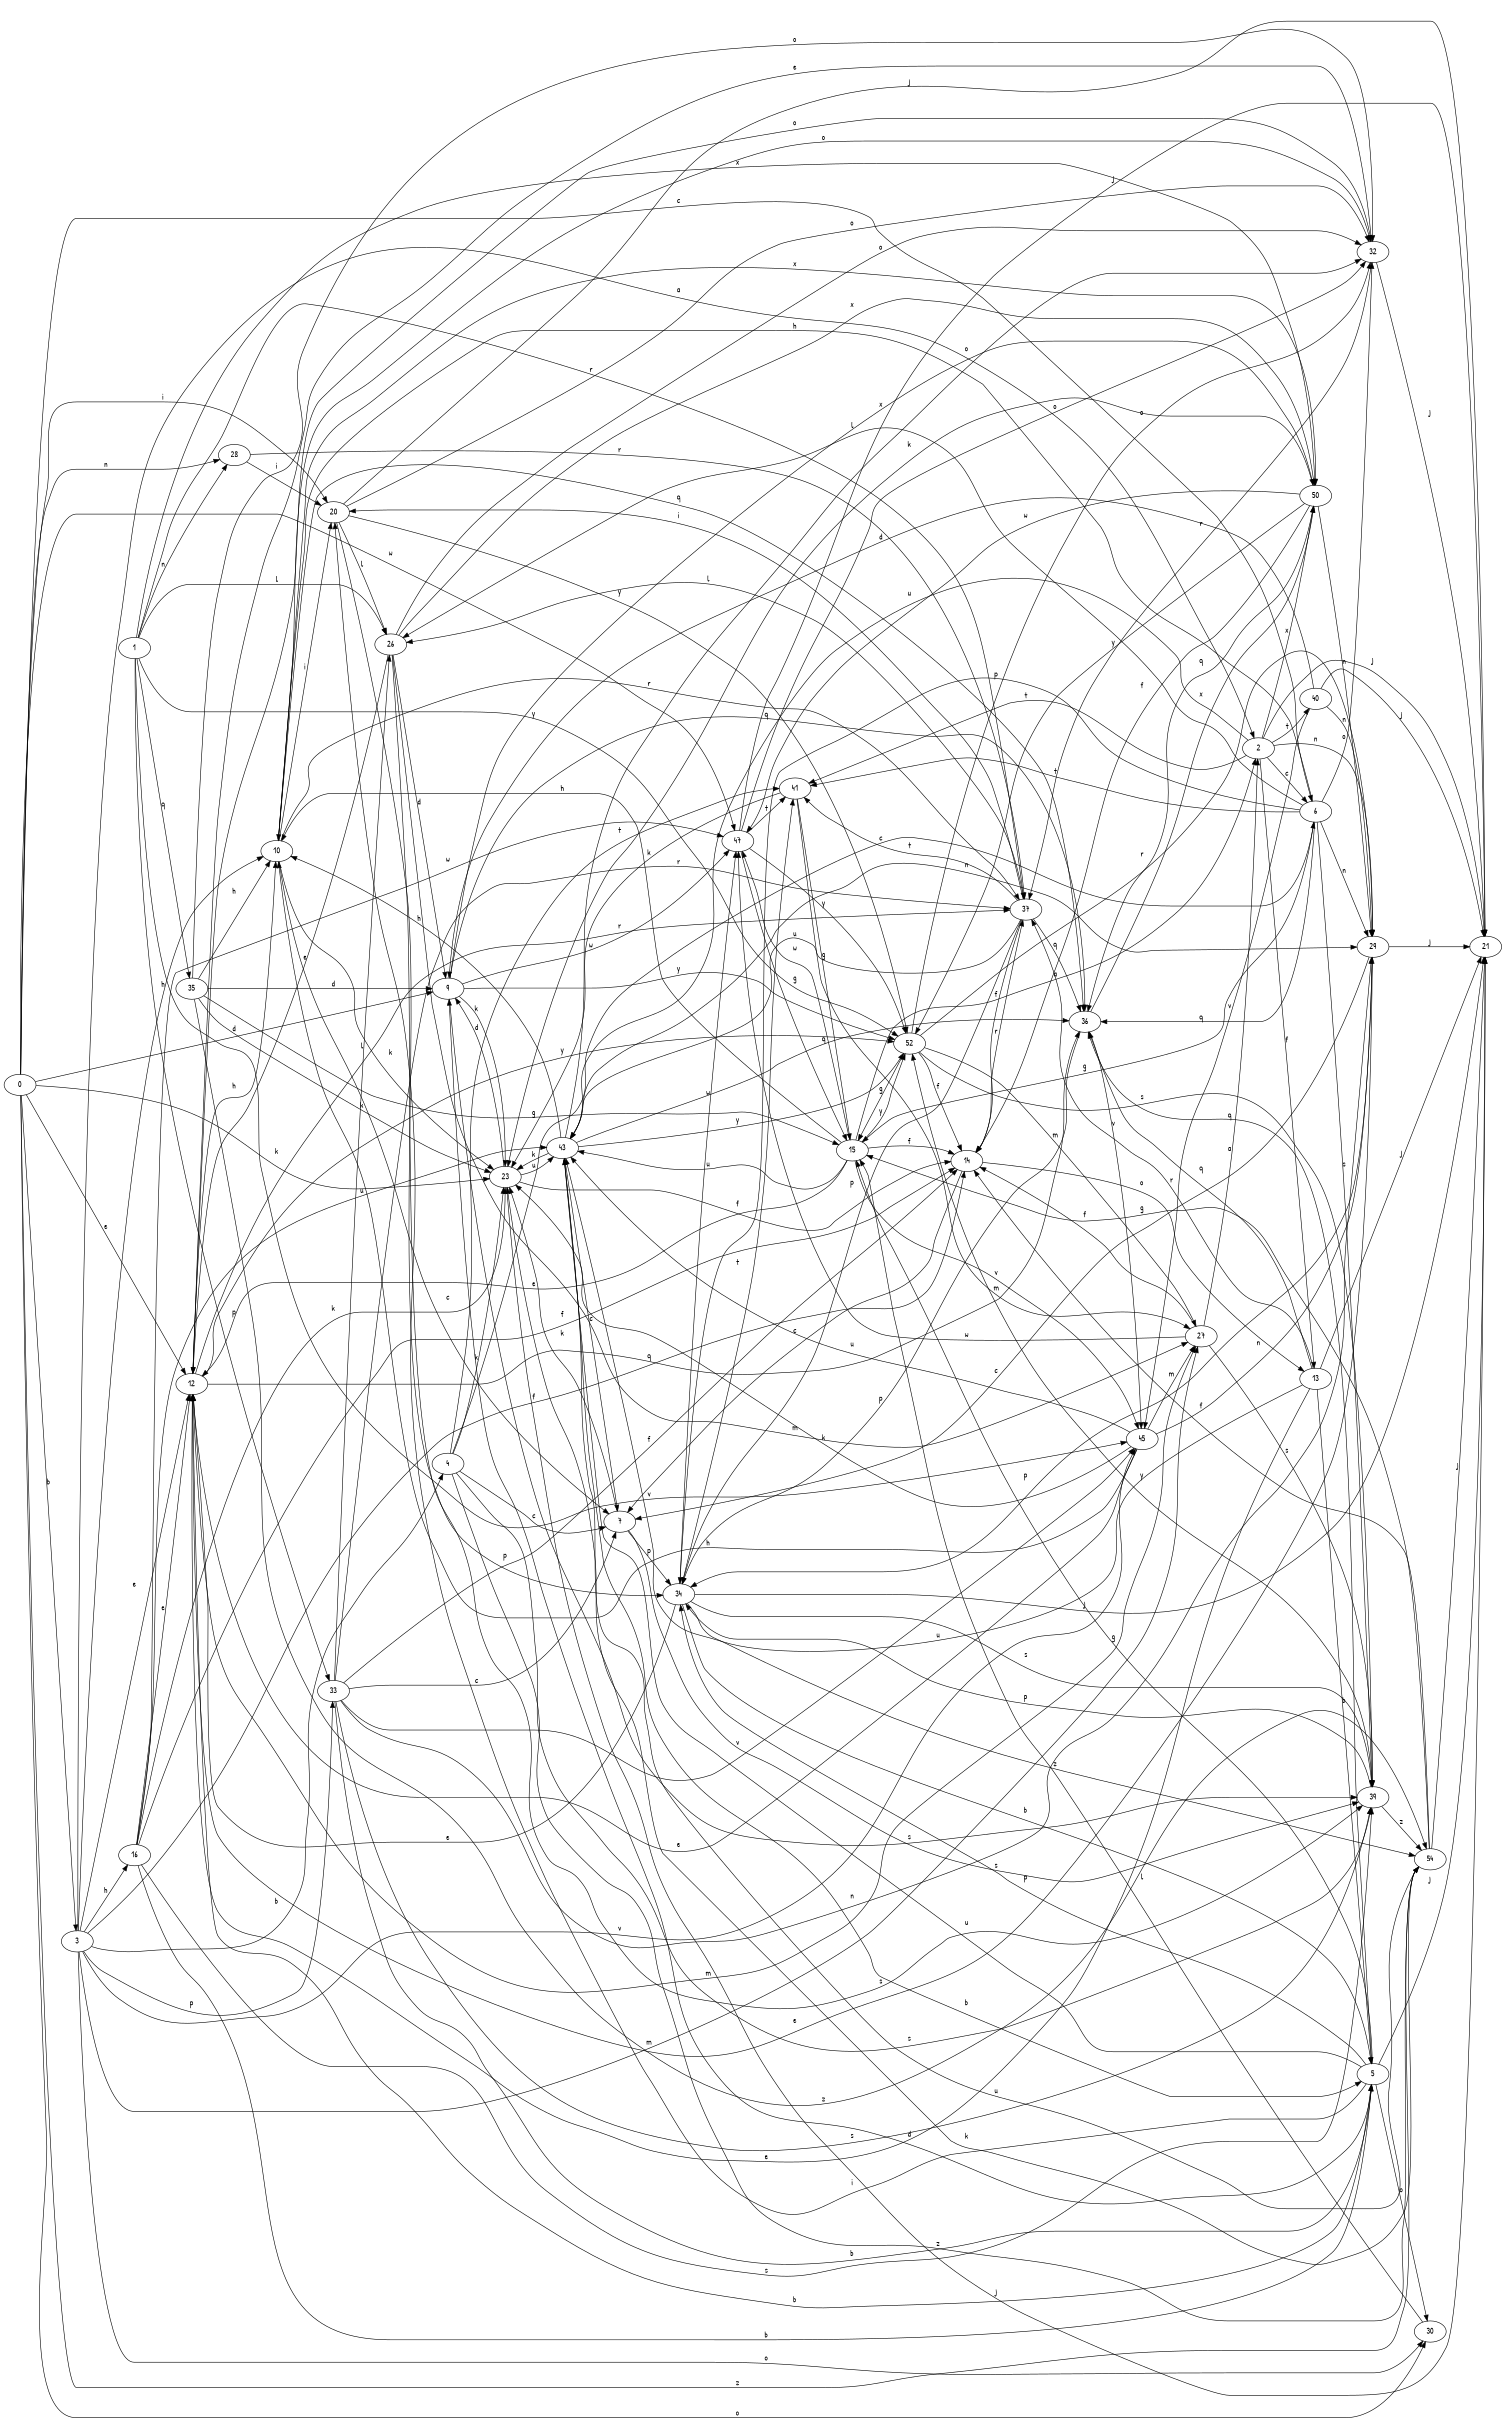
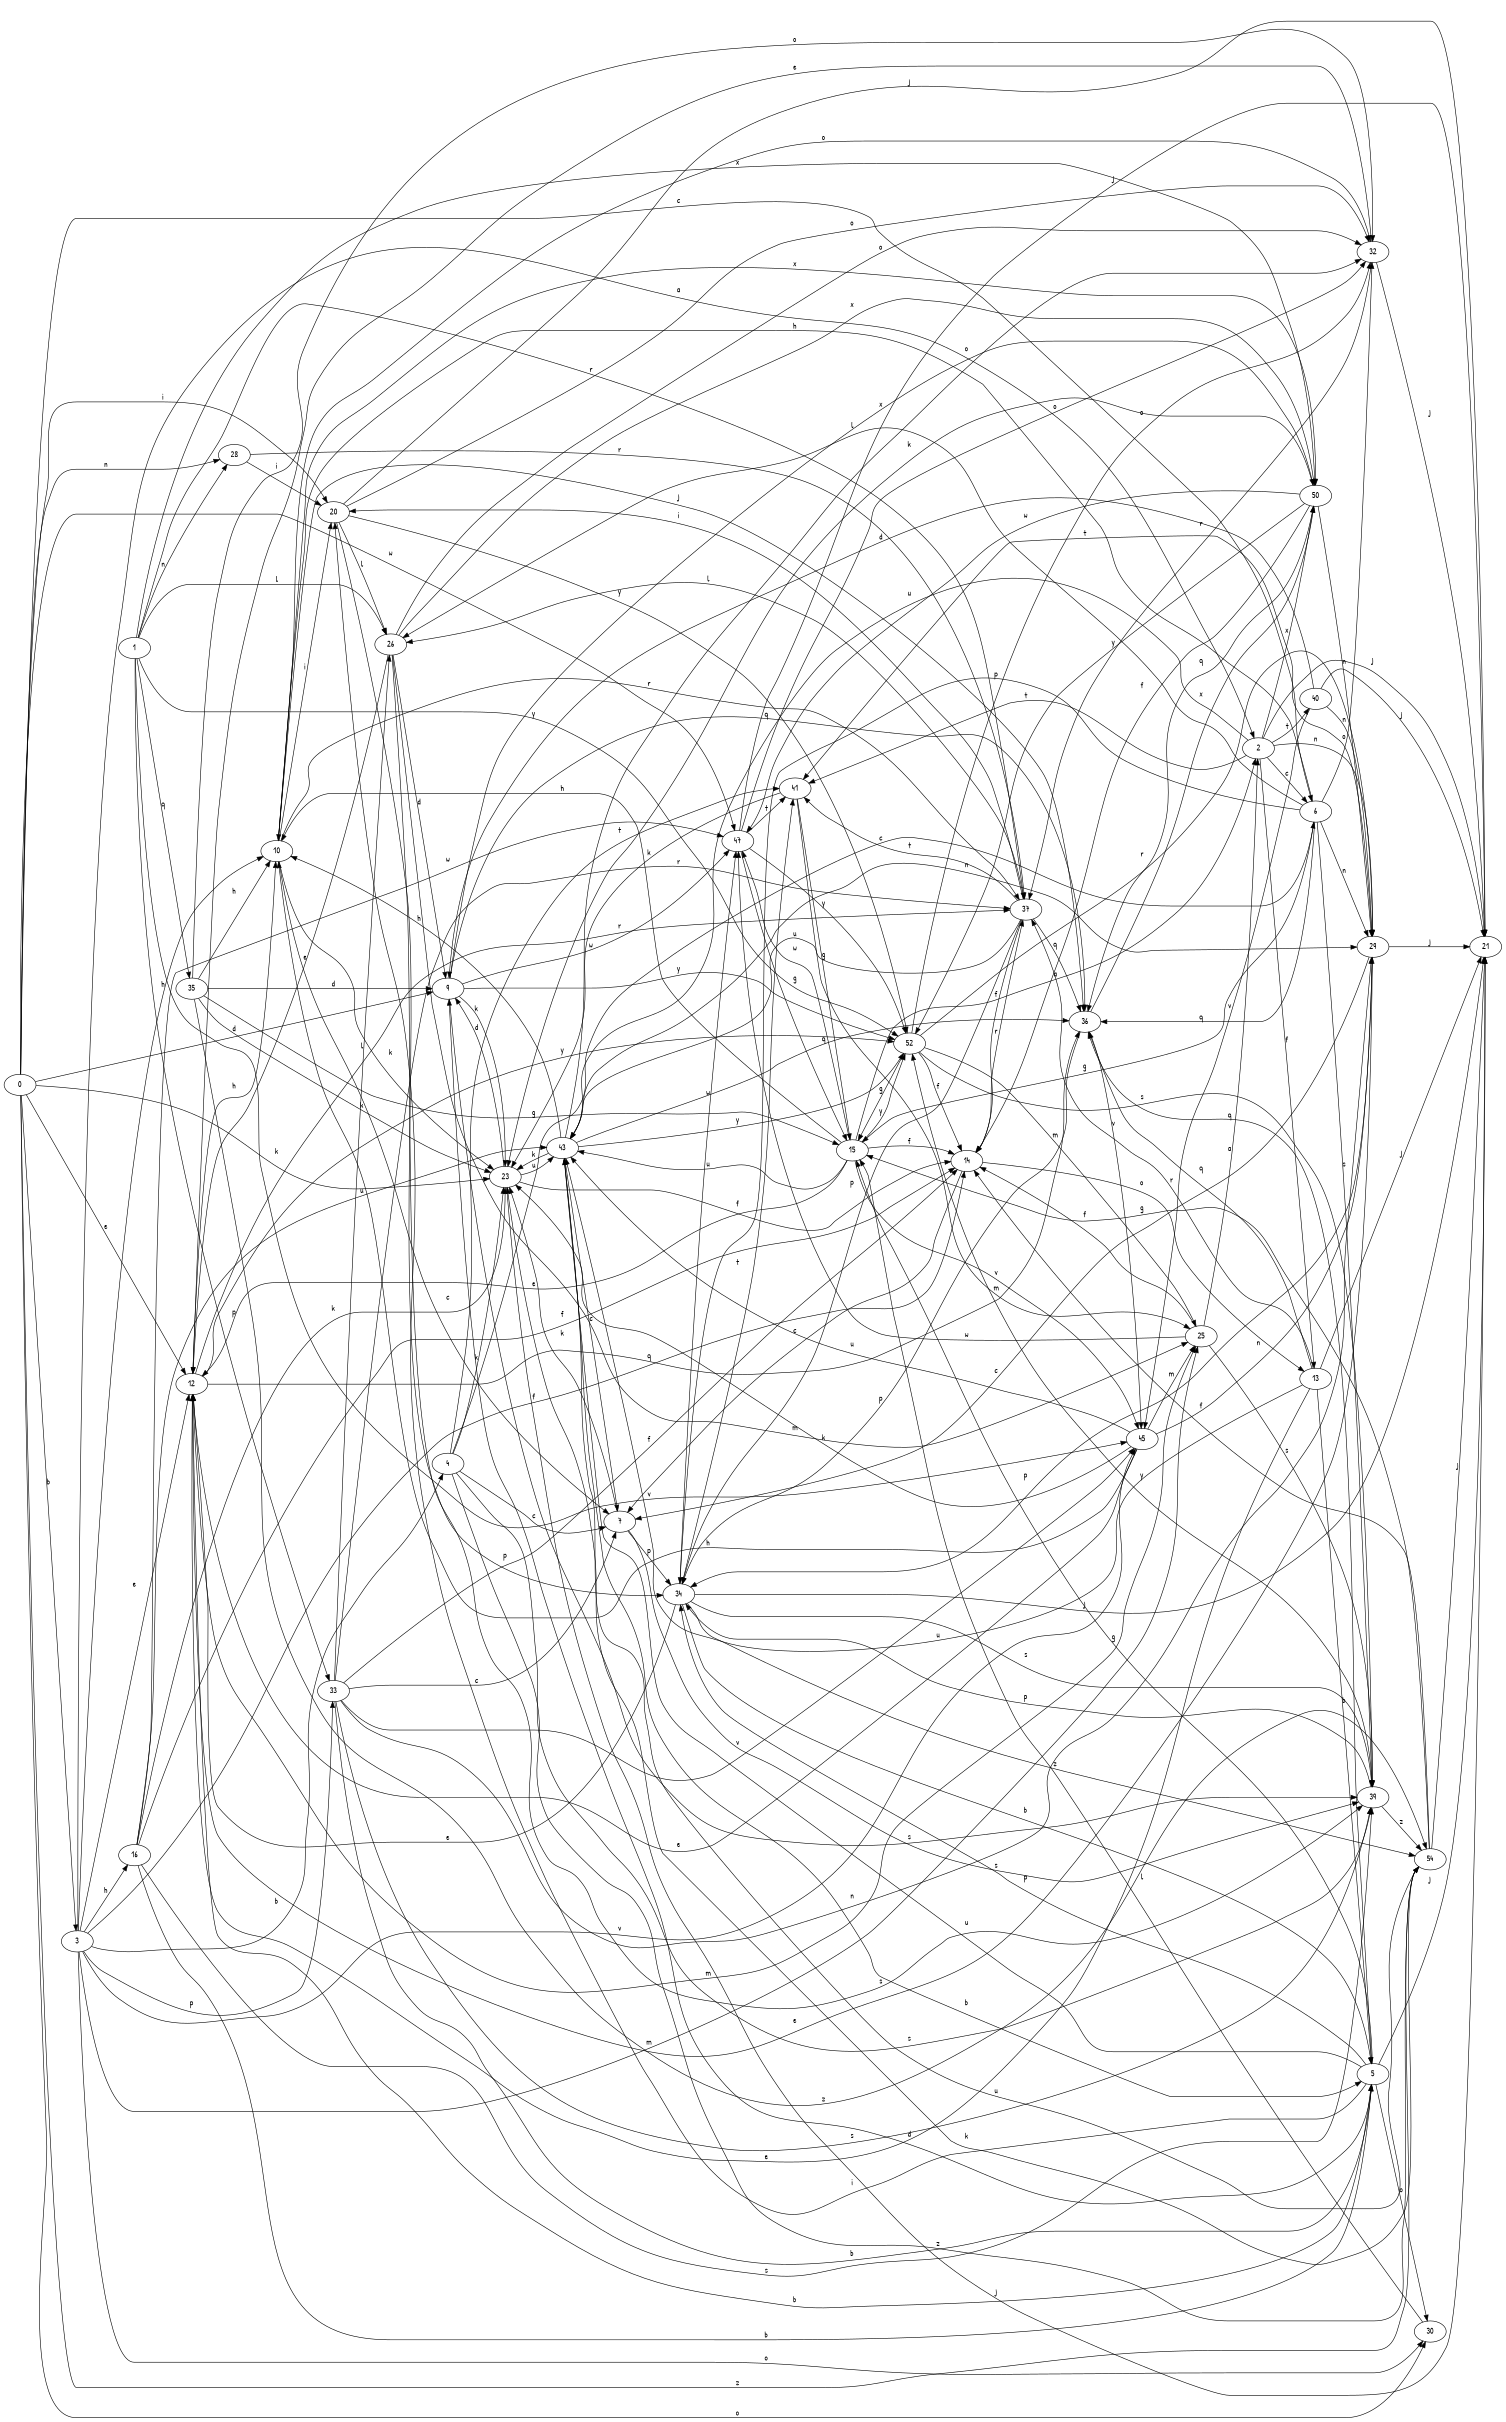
edge "12" -> "32": removed, label "o"
edge "10" -> "36": label "q" -> "j"
edge "6" -> "41": now "29" -> "41"
node "27": label "27" -> "25"
edge "16" -> "12": removed, label "e"
